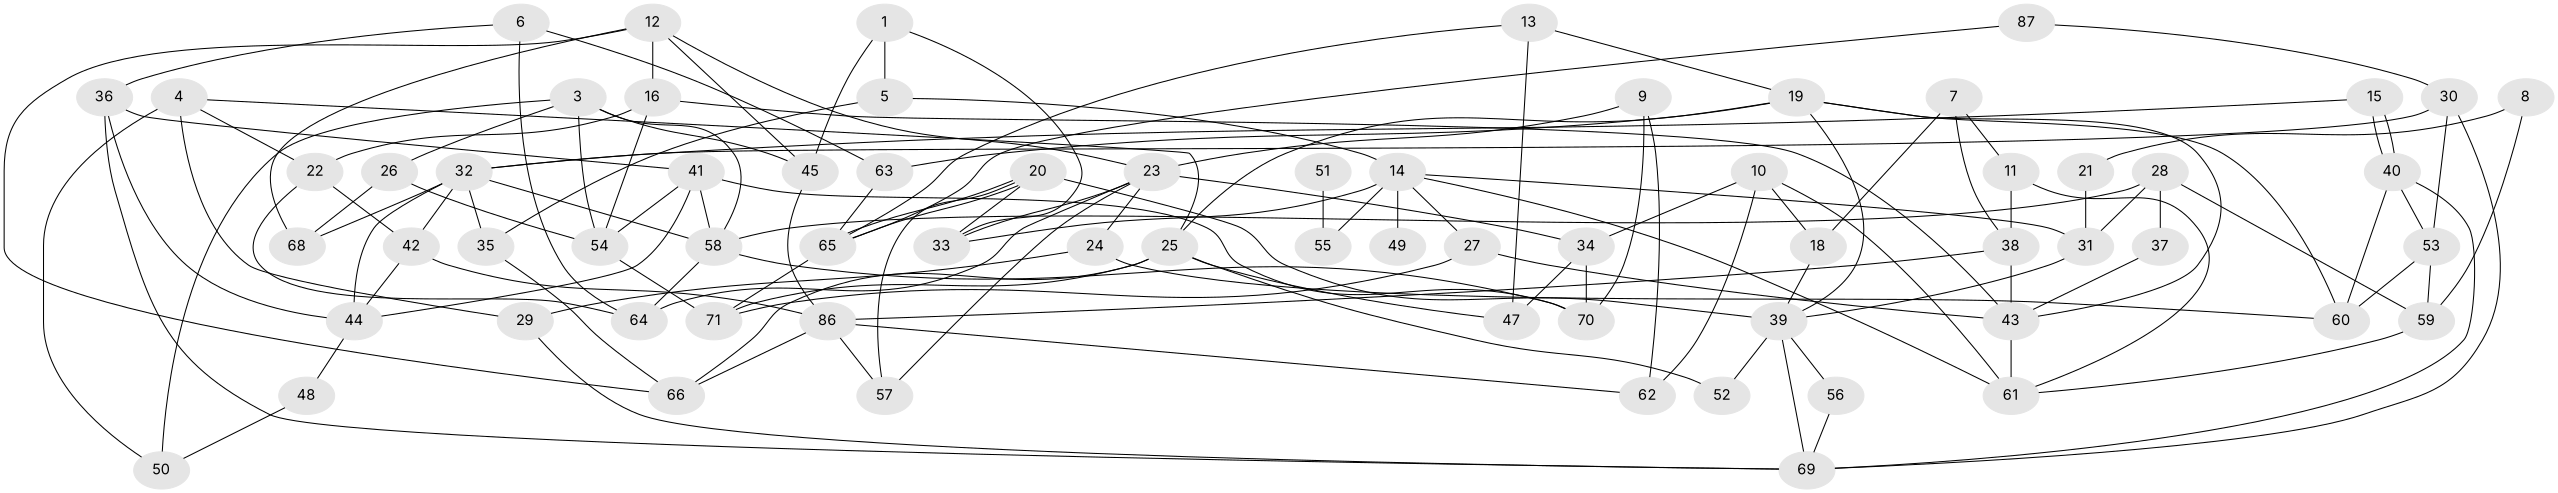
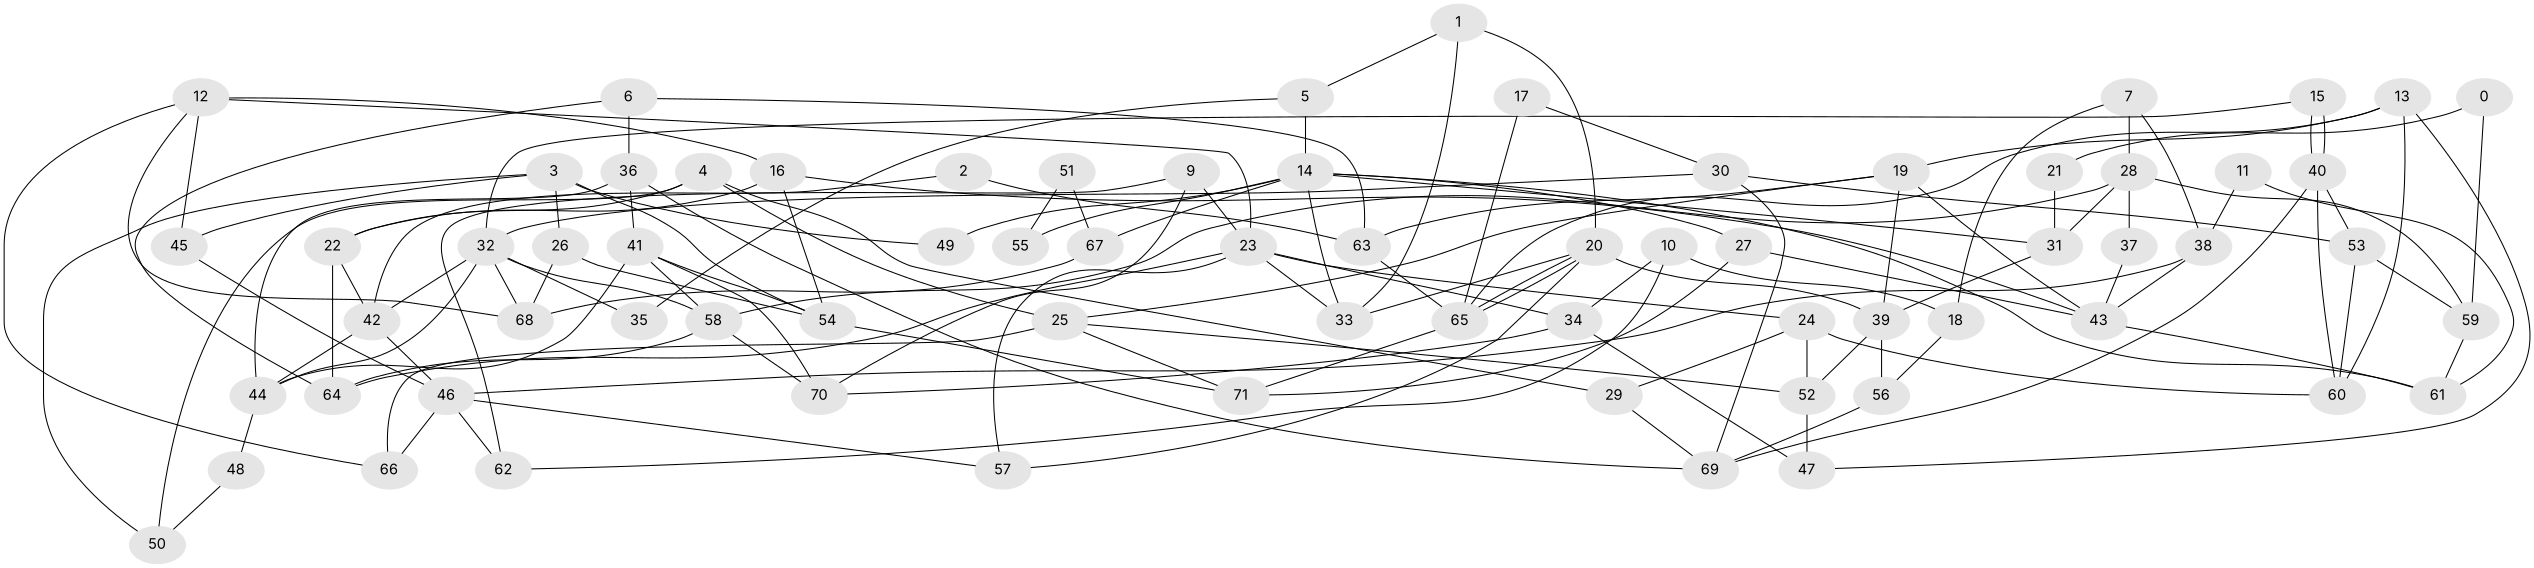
node "87": label "87" -> "17"
edge "1" -- "45": now "1" -- "20"
node "8": label "8" -> "0"
edge "7" -- "11": now "7" -- "28"
edge "19" -- "60": now "13" -- "60"
edge "3" -- "58": now "3" -- "49"
node "2": added
node "67": added
edge "10" -- "61": removed
edge "18" -- "39": now "18" -- "56"
edge "25" -- "47": now "52" -- "47"
edge "35" -- "66": removed
node "86": label "86" -> "46"
edge "24" -- "52": added
edge "39" -- "69": removed
